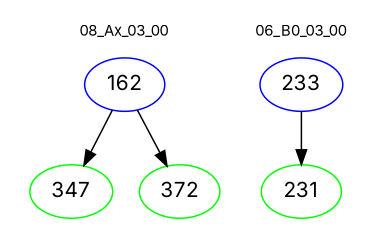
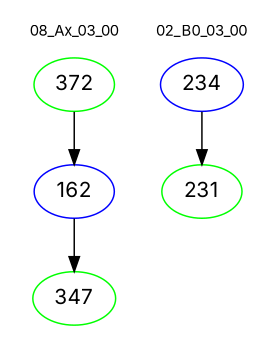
cluster "06_B0_03_00": label "06_B0_03_00" -> "02_B0_03_00"
node "233": label "233" -> "234"
edge "162" -> "372": reversed
